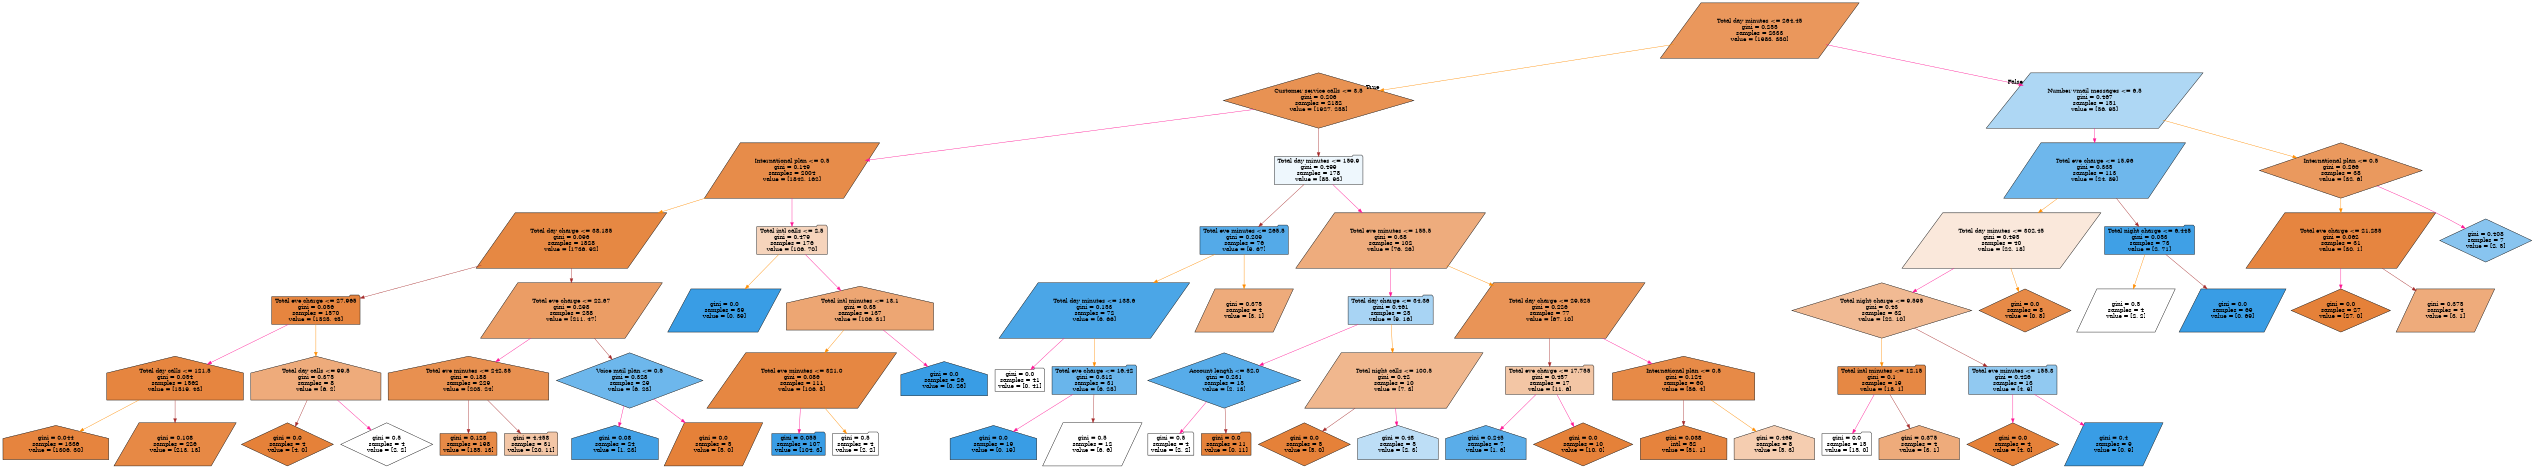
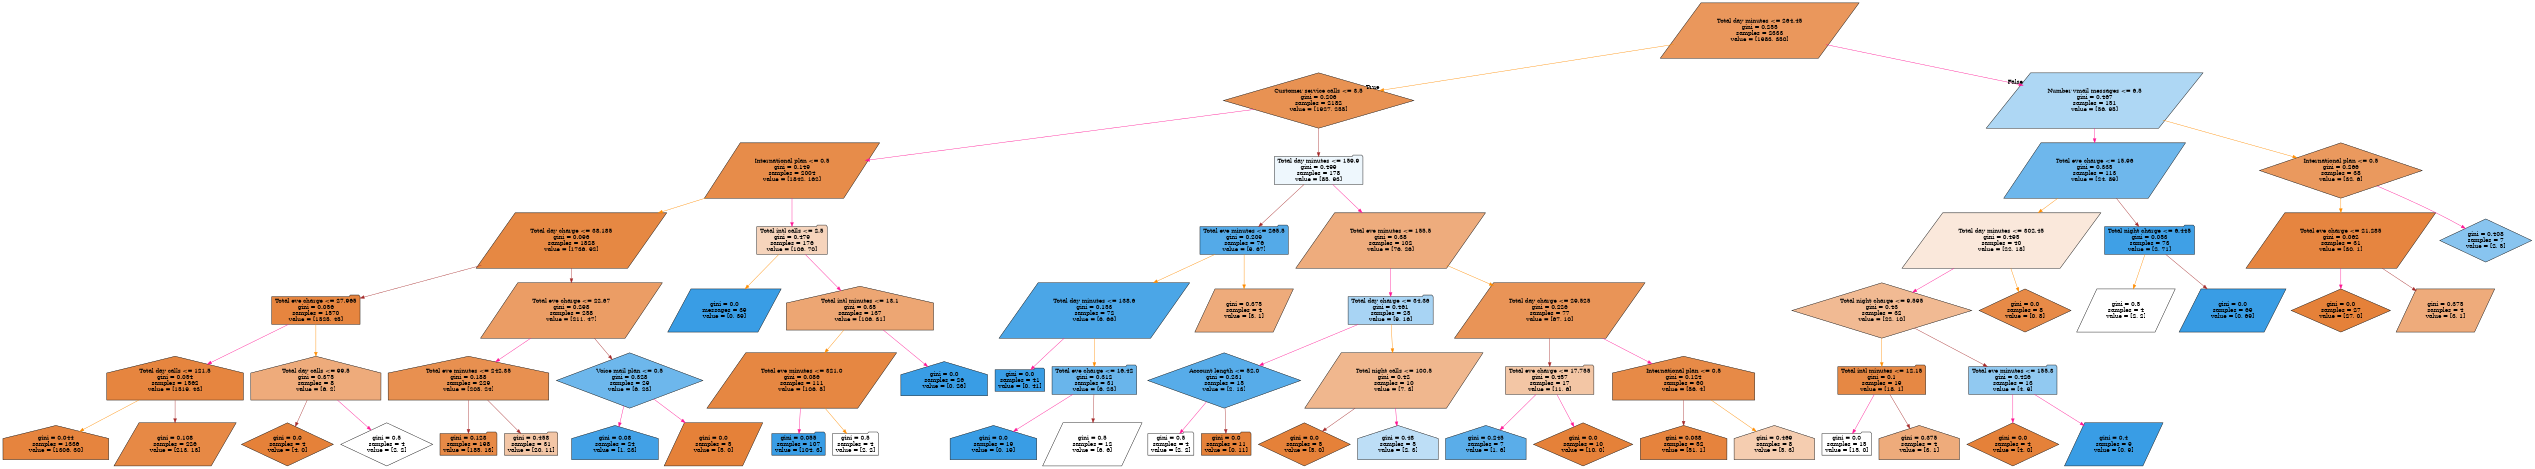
node "gini = 0.0 samples = 39 value = [0, 39]": label "gini = 0.0 samples = 39 value = [0, 39]" -> "gini = 0.0 messages = 39 value = [0, 39]"
node "gini = 0.0 samples = 41 value = [0, 41]": fillcolor #ffffff -> #399de5
node "gini = 4.458 samples = 31 value = [20, 11]": label "gini = 4.458 samples = 31 value = [20, 11]" -> "gini = 0.458 samples = 31 value = [20, 11]"
node "gini = 0.038 intl = 52 value = [51, 1]": label "gini = 0.038 intl = 52 value = [51, 1]" -> "gini = 0.038 samples = 52 value = [51, 1]"
